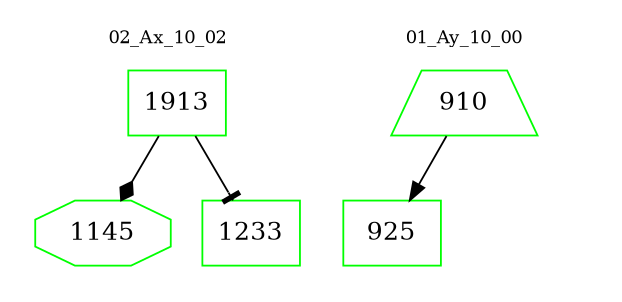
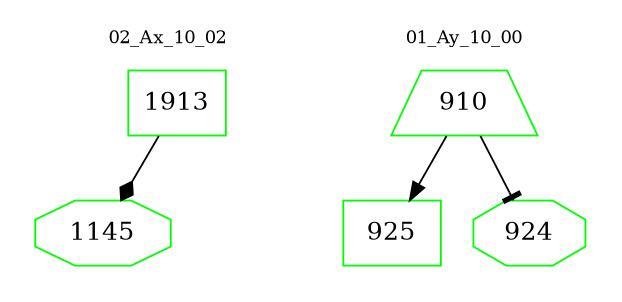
node "1233": removed
node "924": added
